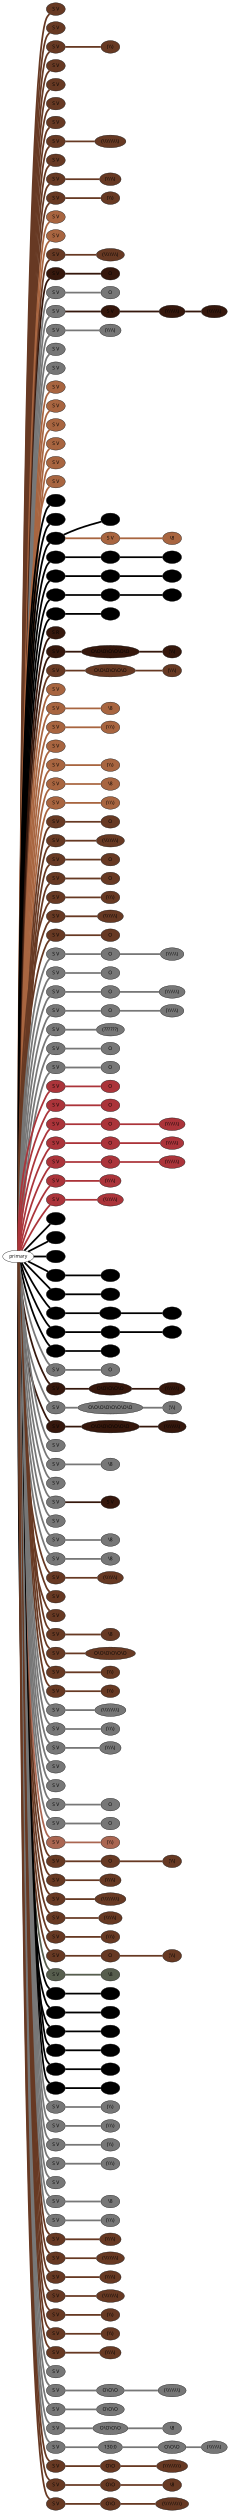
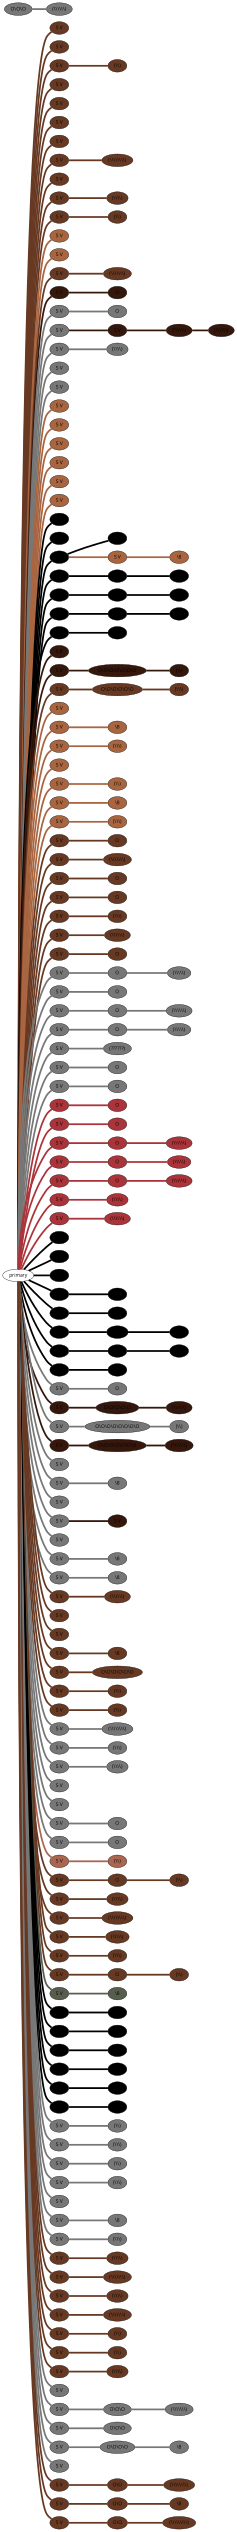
node "130:0": removed
